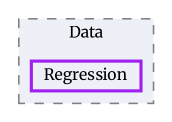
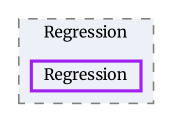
cluster "Data": label "Data" -> "Regression"
